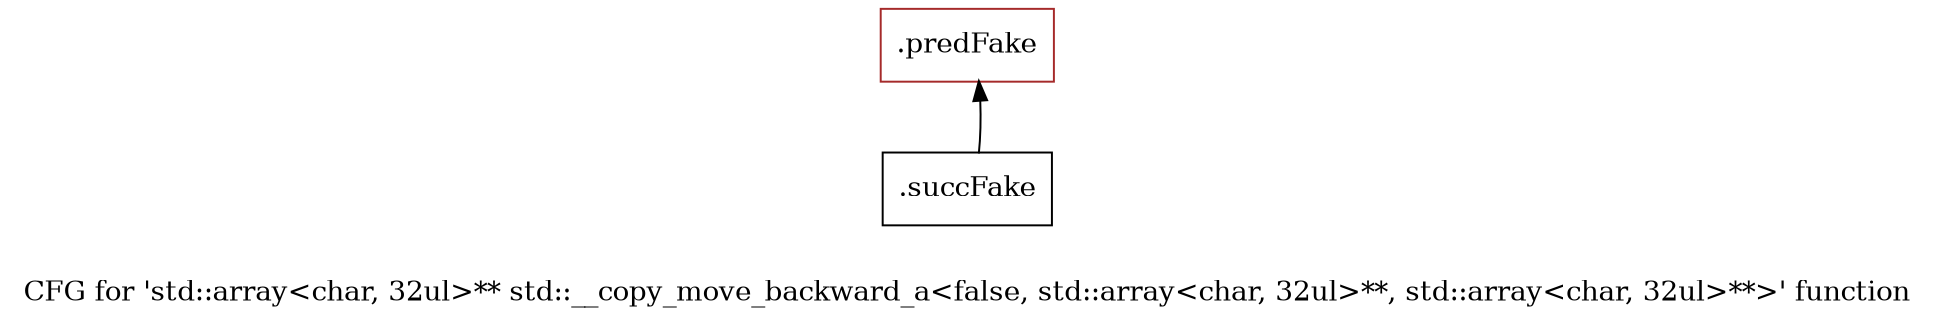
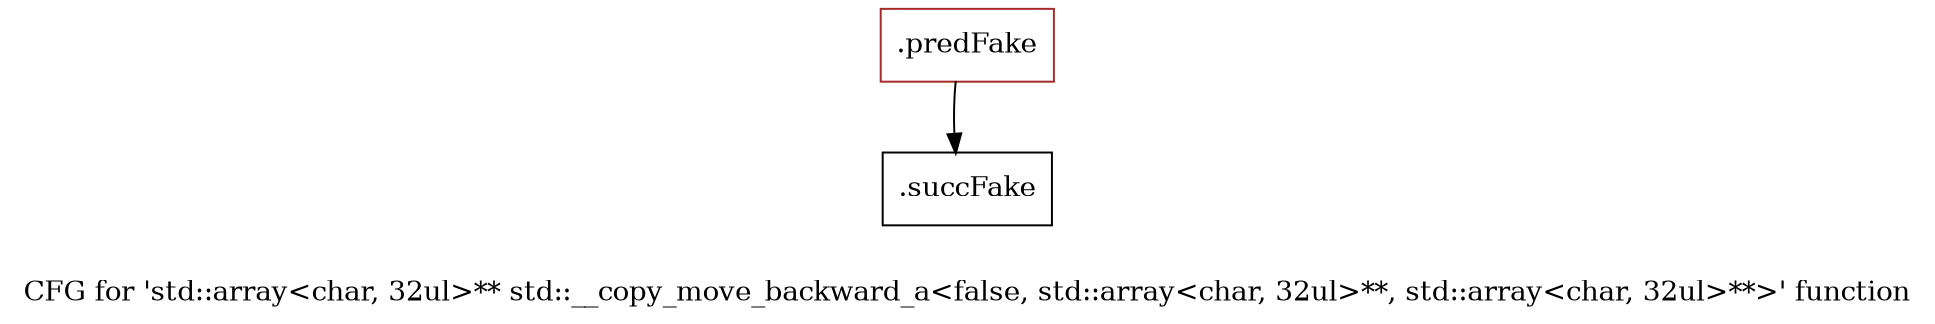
edge ".succFake" -> ".predFake": reversed
